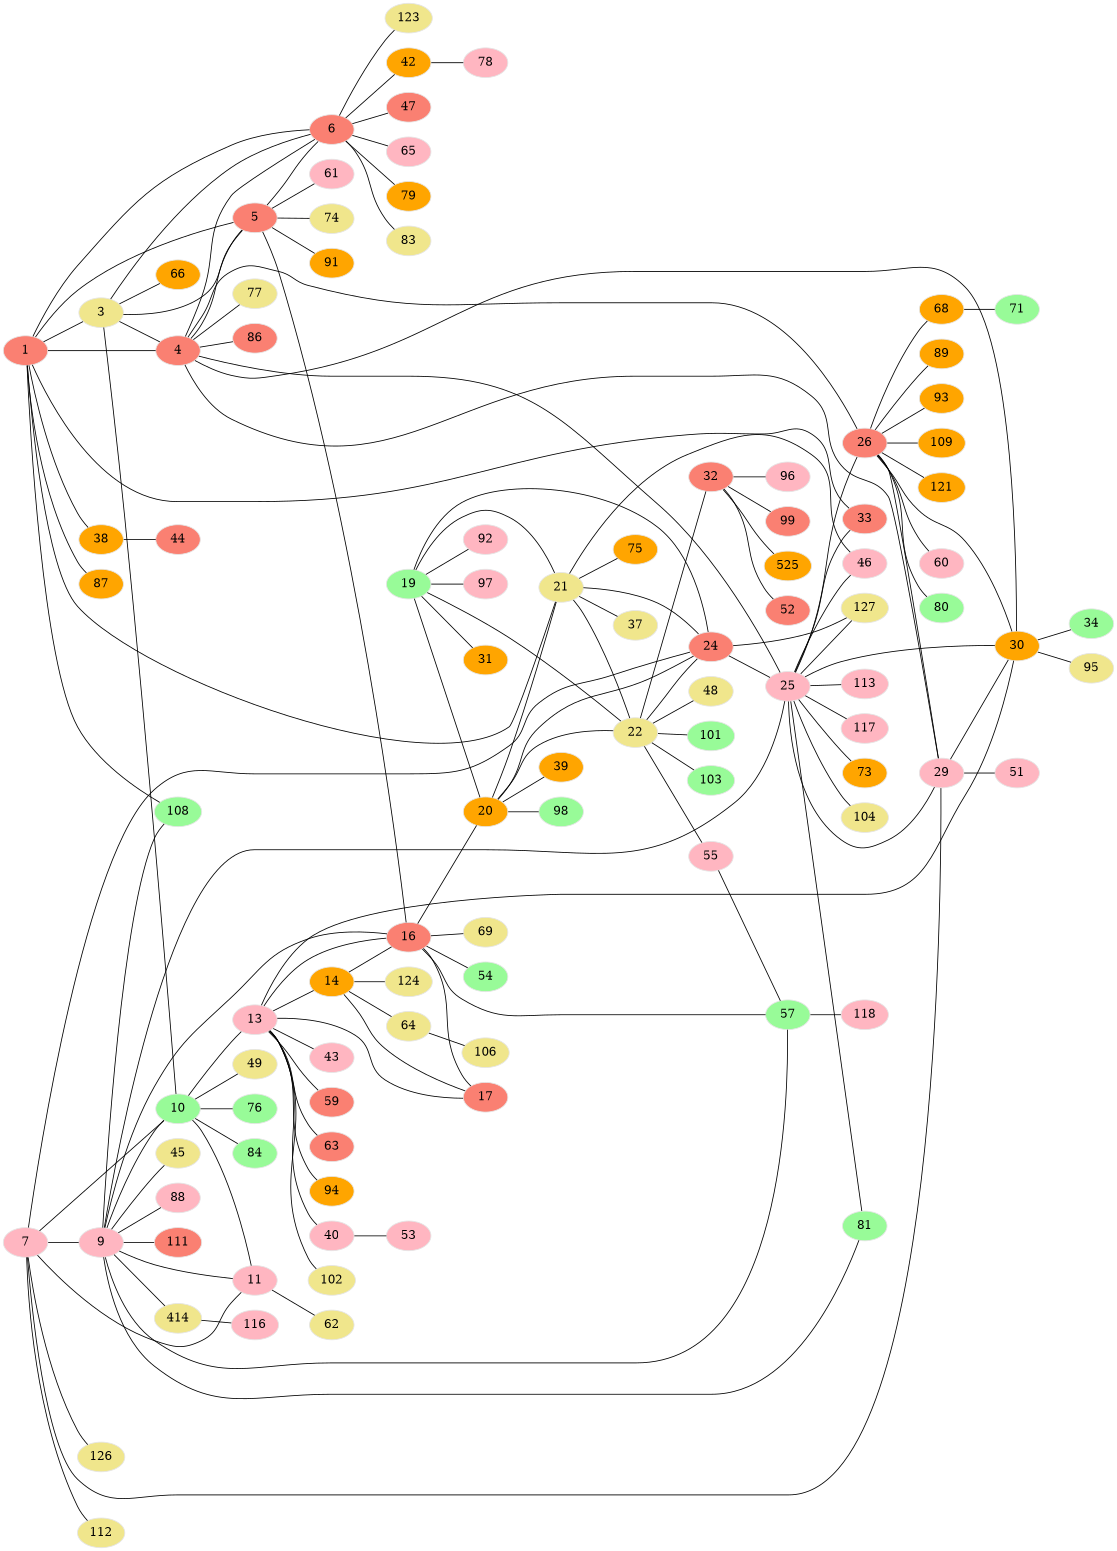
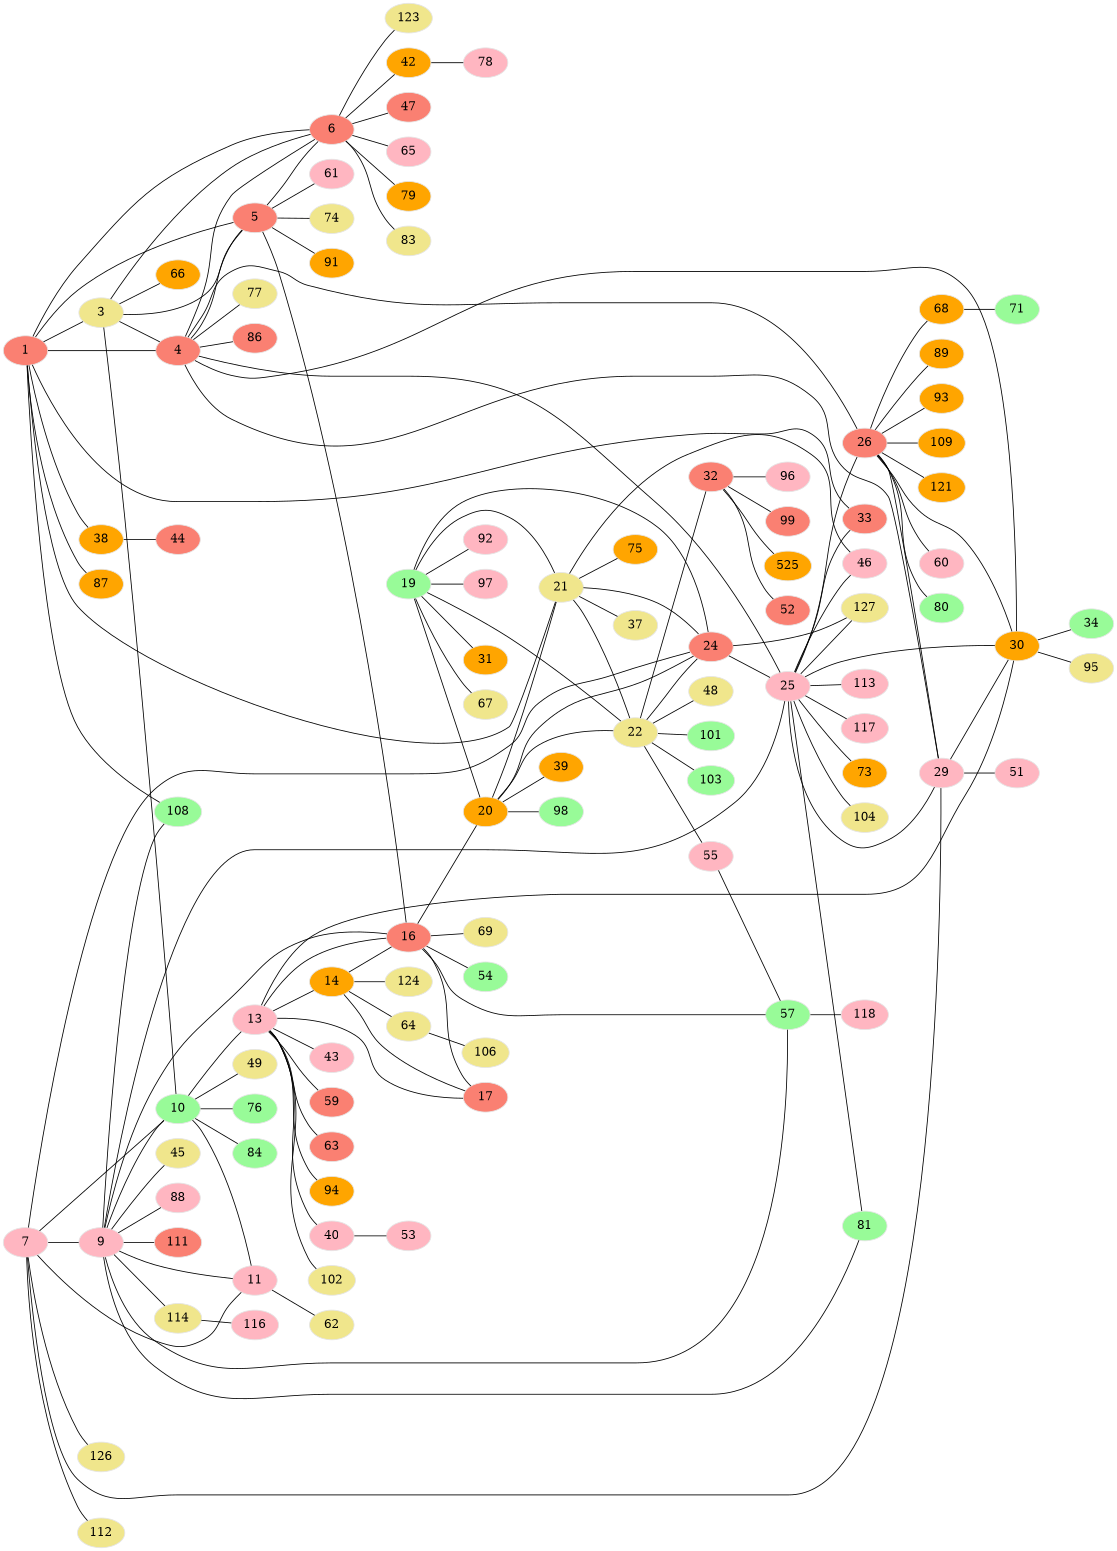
node "67": added
node "414": label "414" -> "114"
